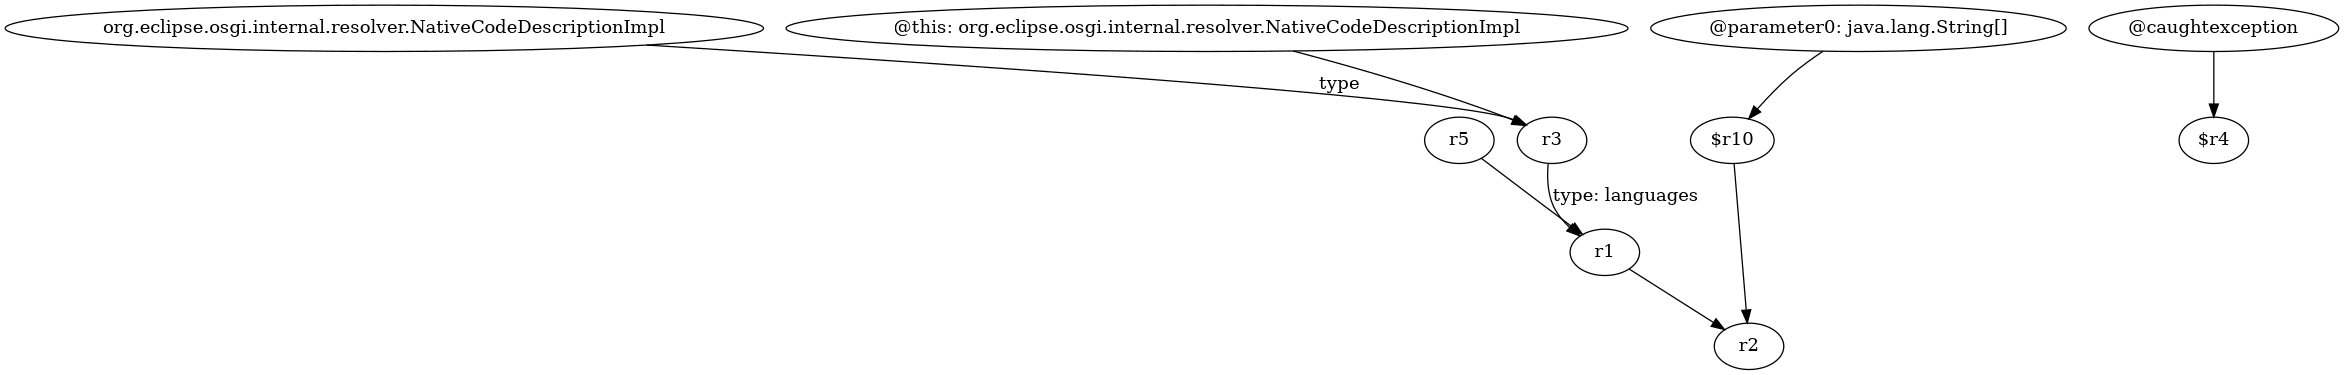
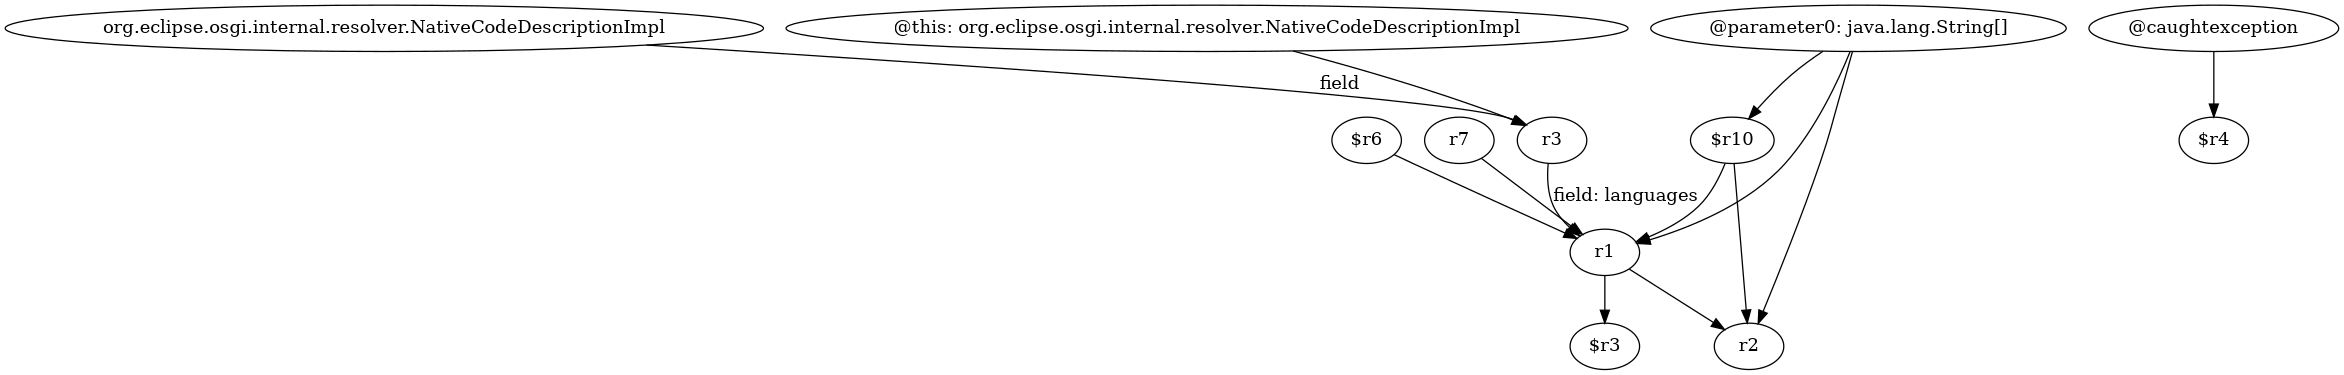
edge "org.eclipse.osgi.internal.resolver.NativeCodeDescriptionImpl" -> "r3": label "type" -> "field"
node "$r6": added
node "r5": label "r5" -> "r7"
edge "@parameter0: java.lang.String[]" -> "r1": added
edge "@parameter0: java.lang.String[]" -> "r2": added
edge "r3" -> "r1": label "type: languages" -> "field: languages"
edge "$r10" -> "r1": added
node "$r3": added
